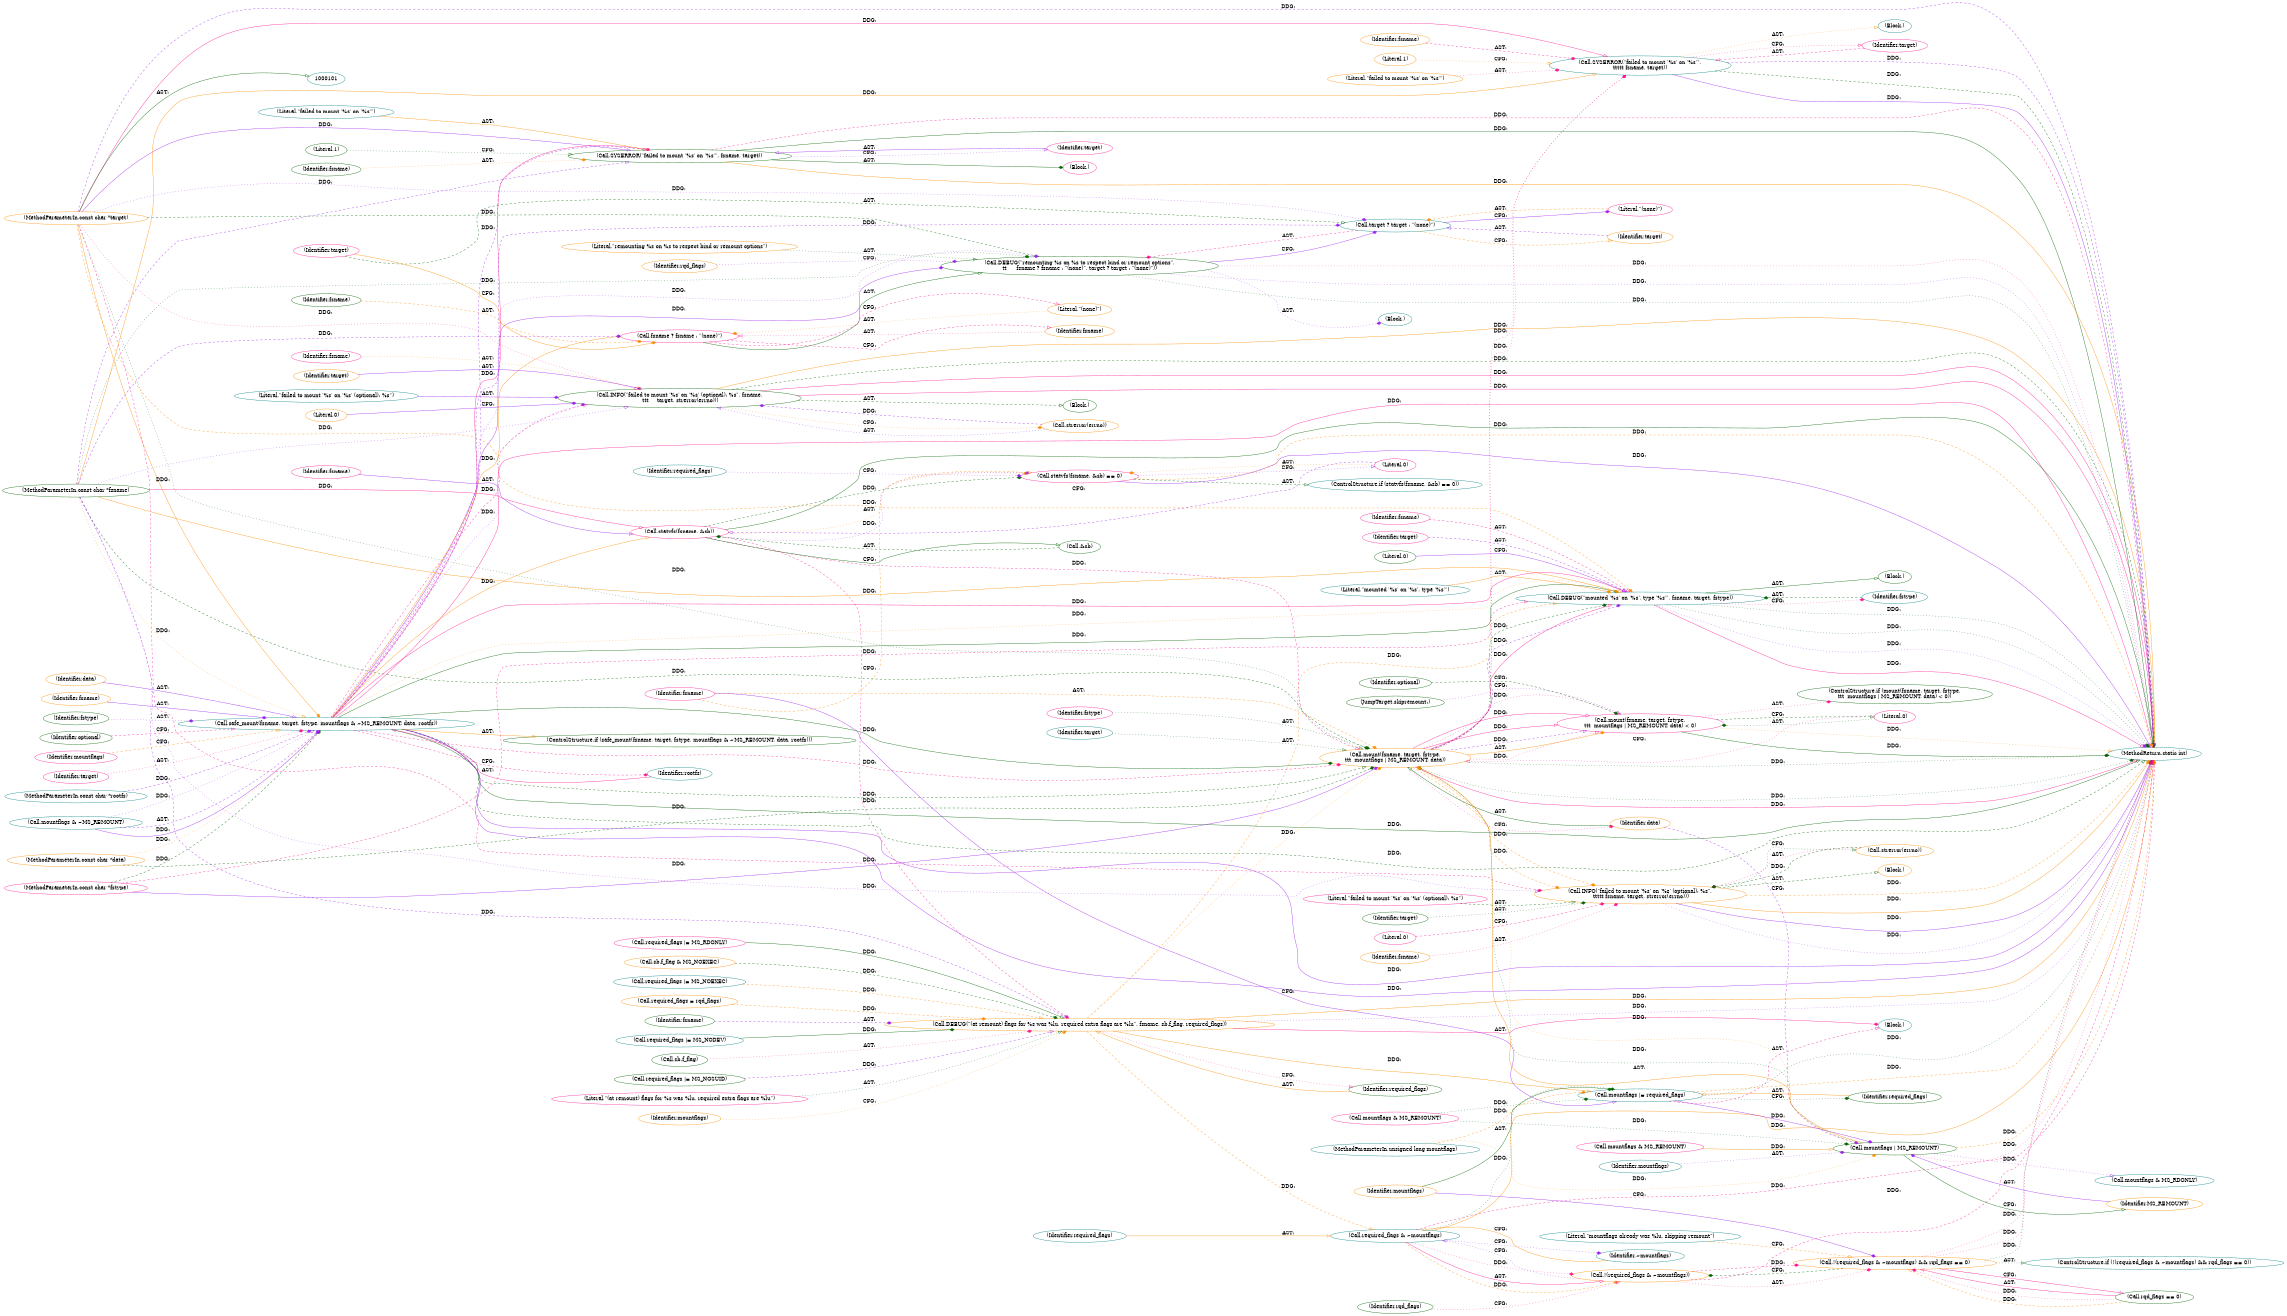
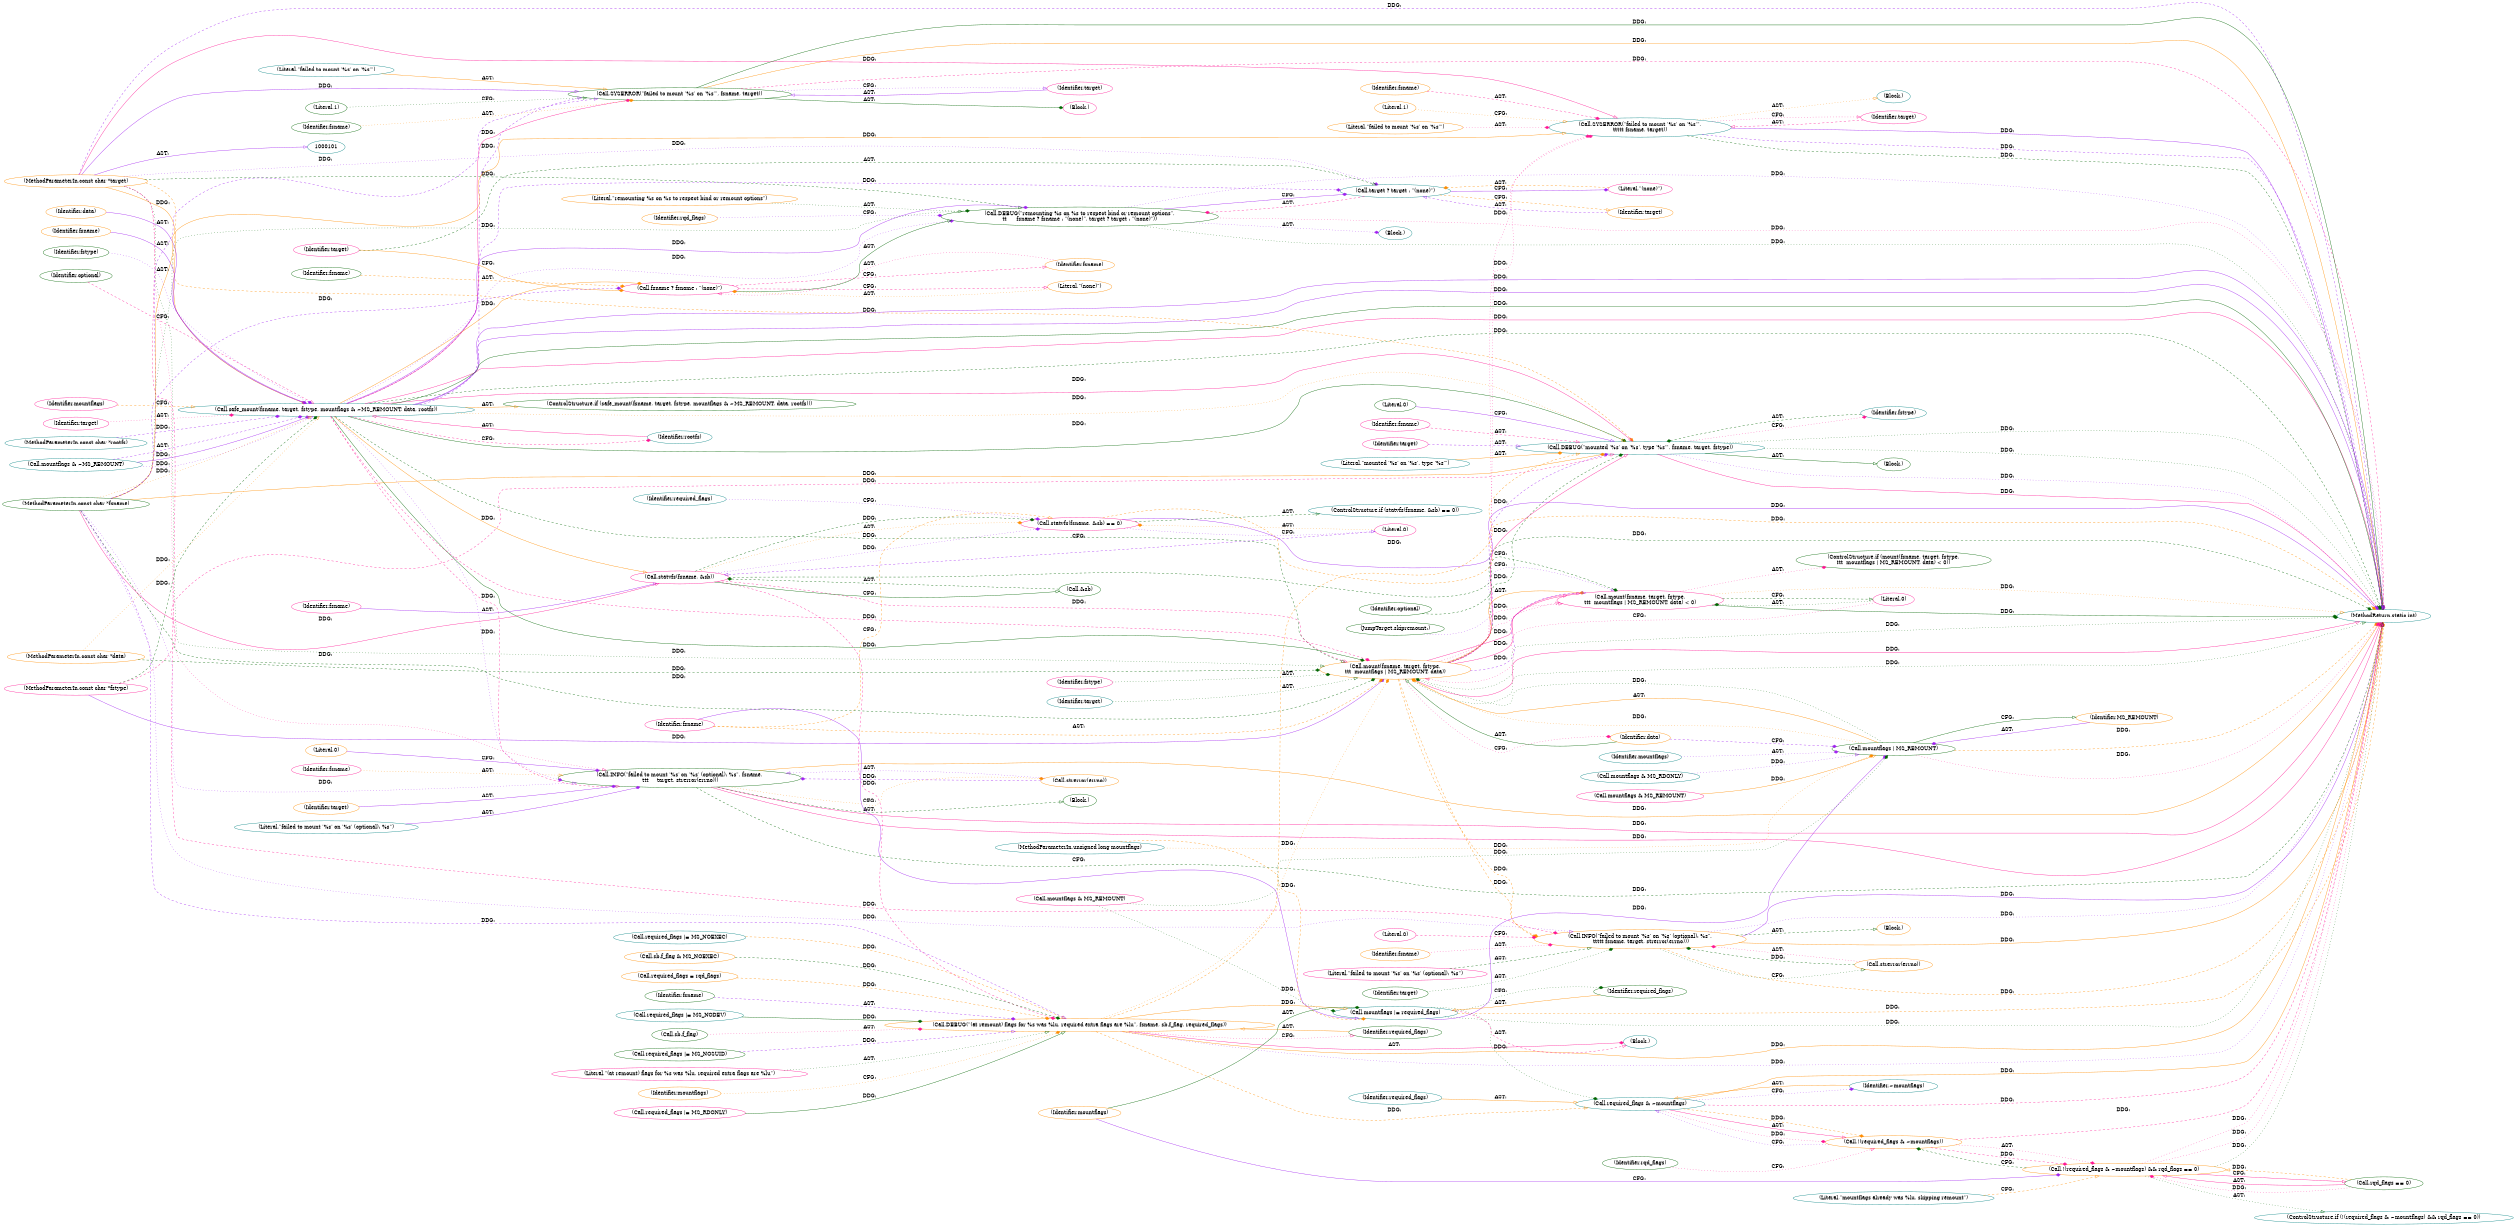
edge "(MethodParameterIn,const char *target)" -> "1000101": color darkgreen -> purple
edge "(Call,statvfs(fsname, &sb))" -> "(MethodReturn,static int)": style solid -> dashed
edge "(Call,mountflags | MS_REMOUNT)" -> "(Call,mountflags & MS_RDONLY)": reversed
edge "(Call,required_flags & ~mountflags)" -> "(Call,mountflags |= required_flags)": reversed
edge "(Identifier,~mountflags)" -> "(Call,required_flags & ~mountflags)": label "CFG: " -> "AST: "
